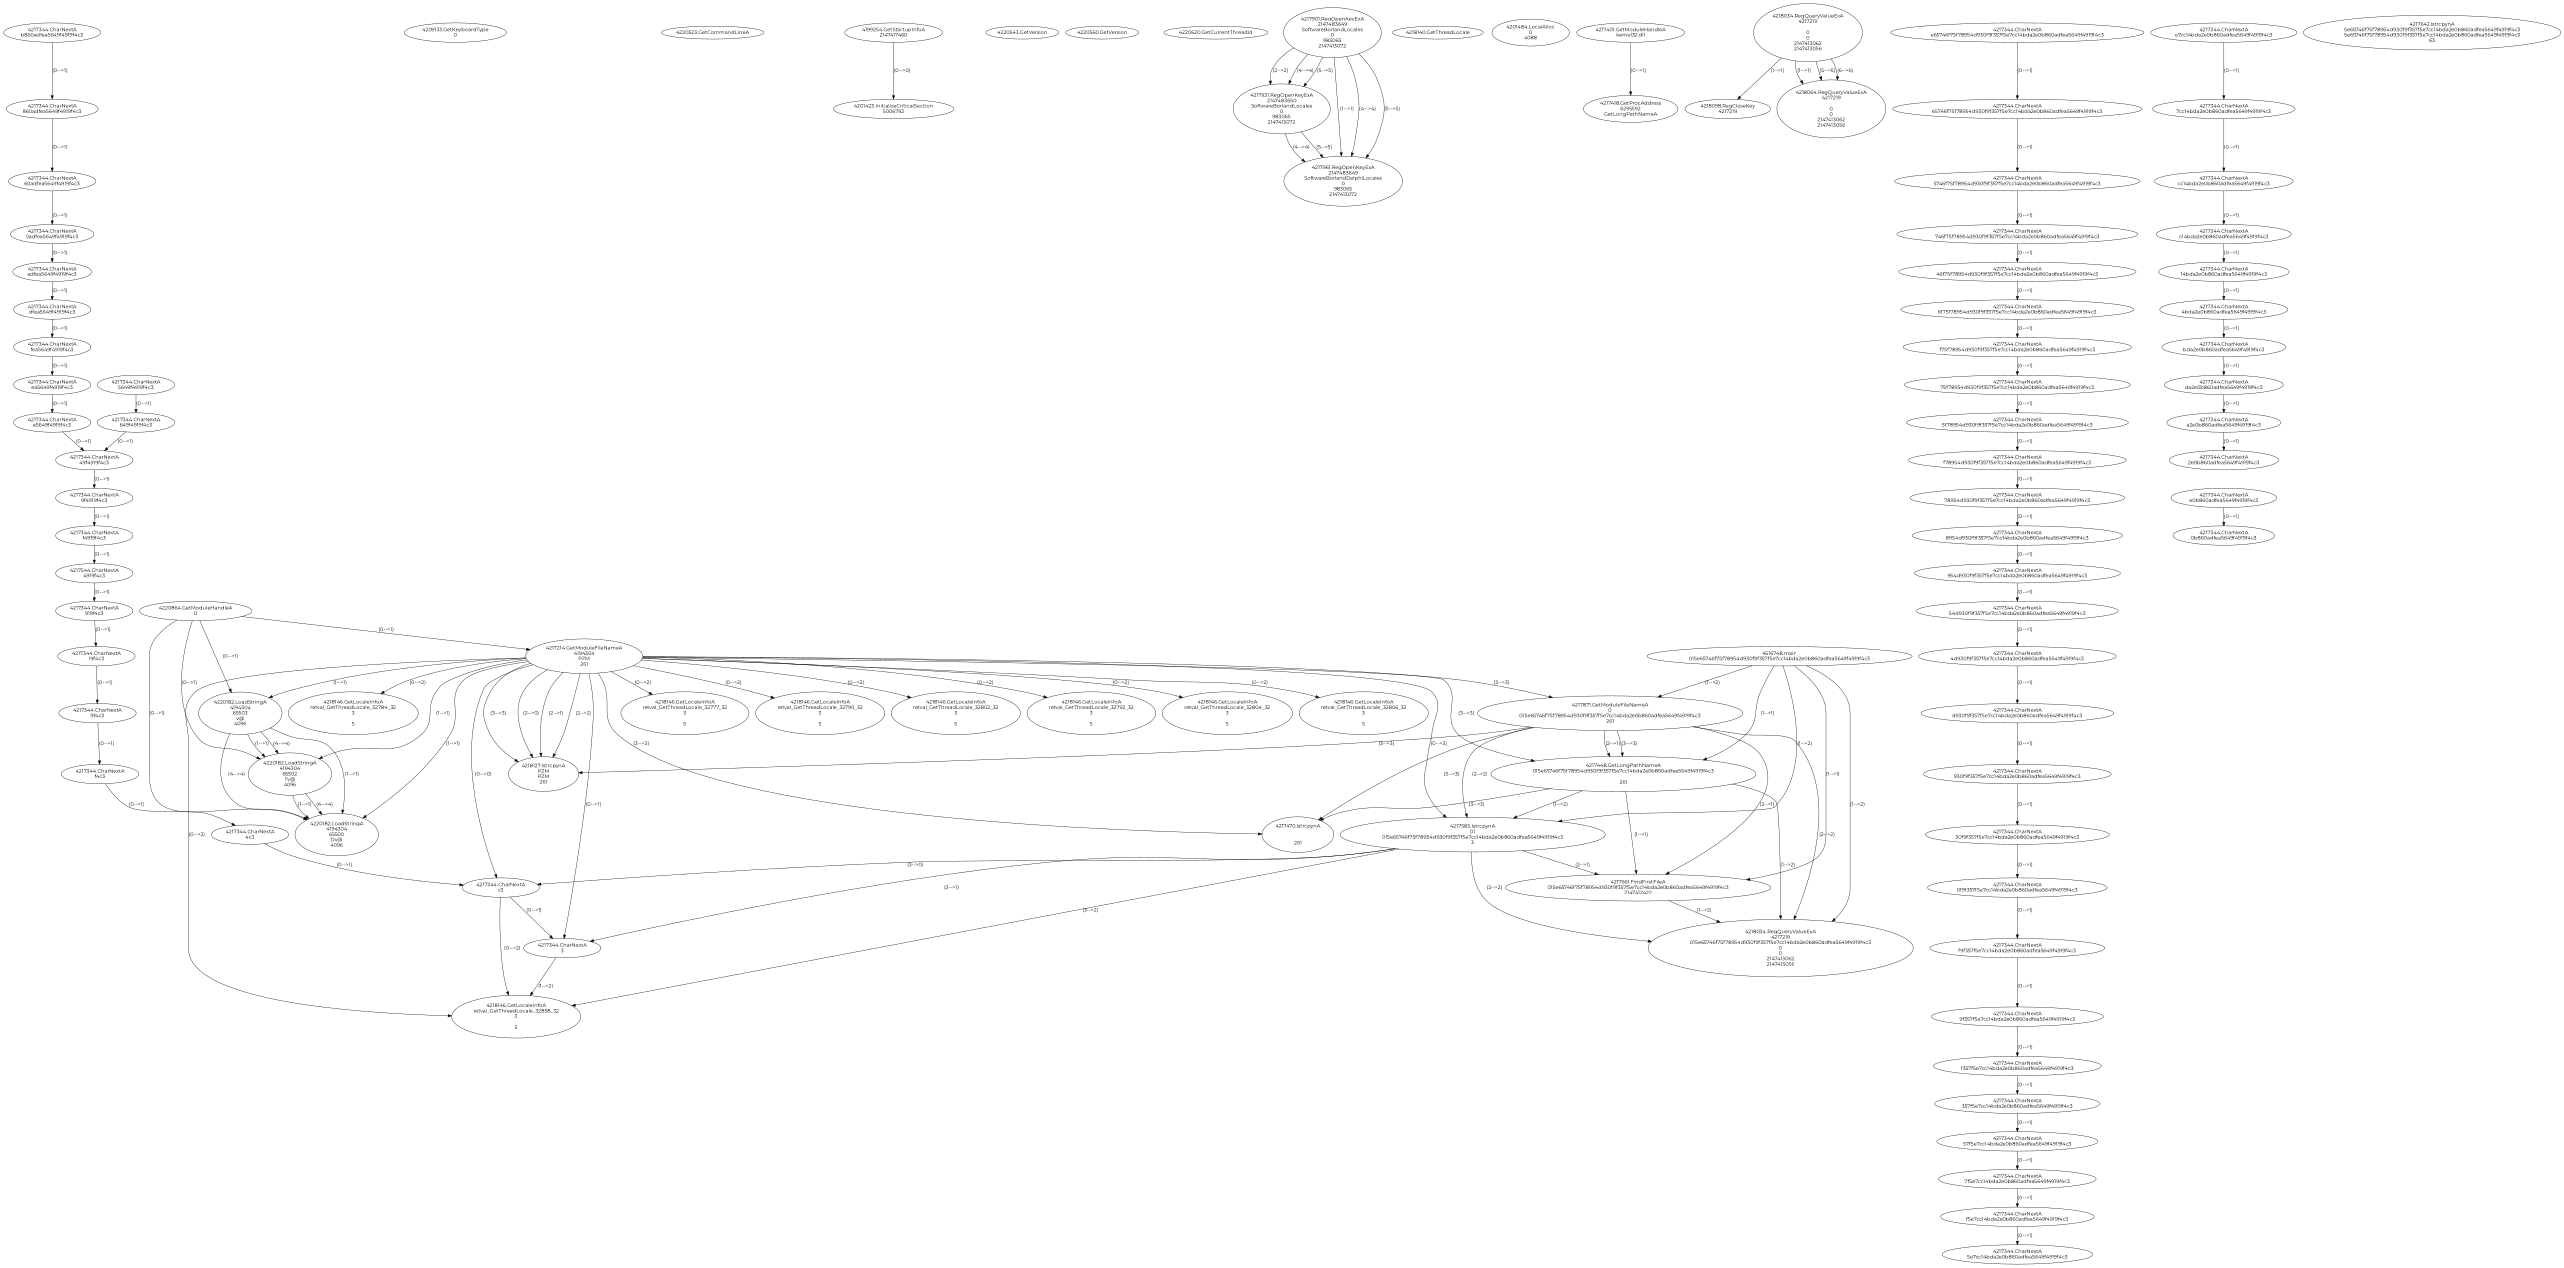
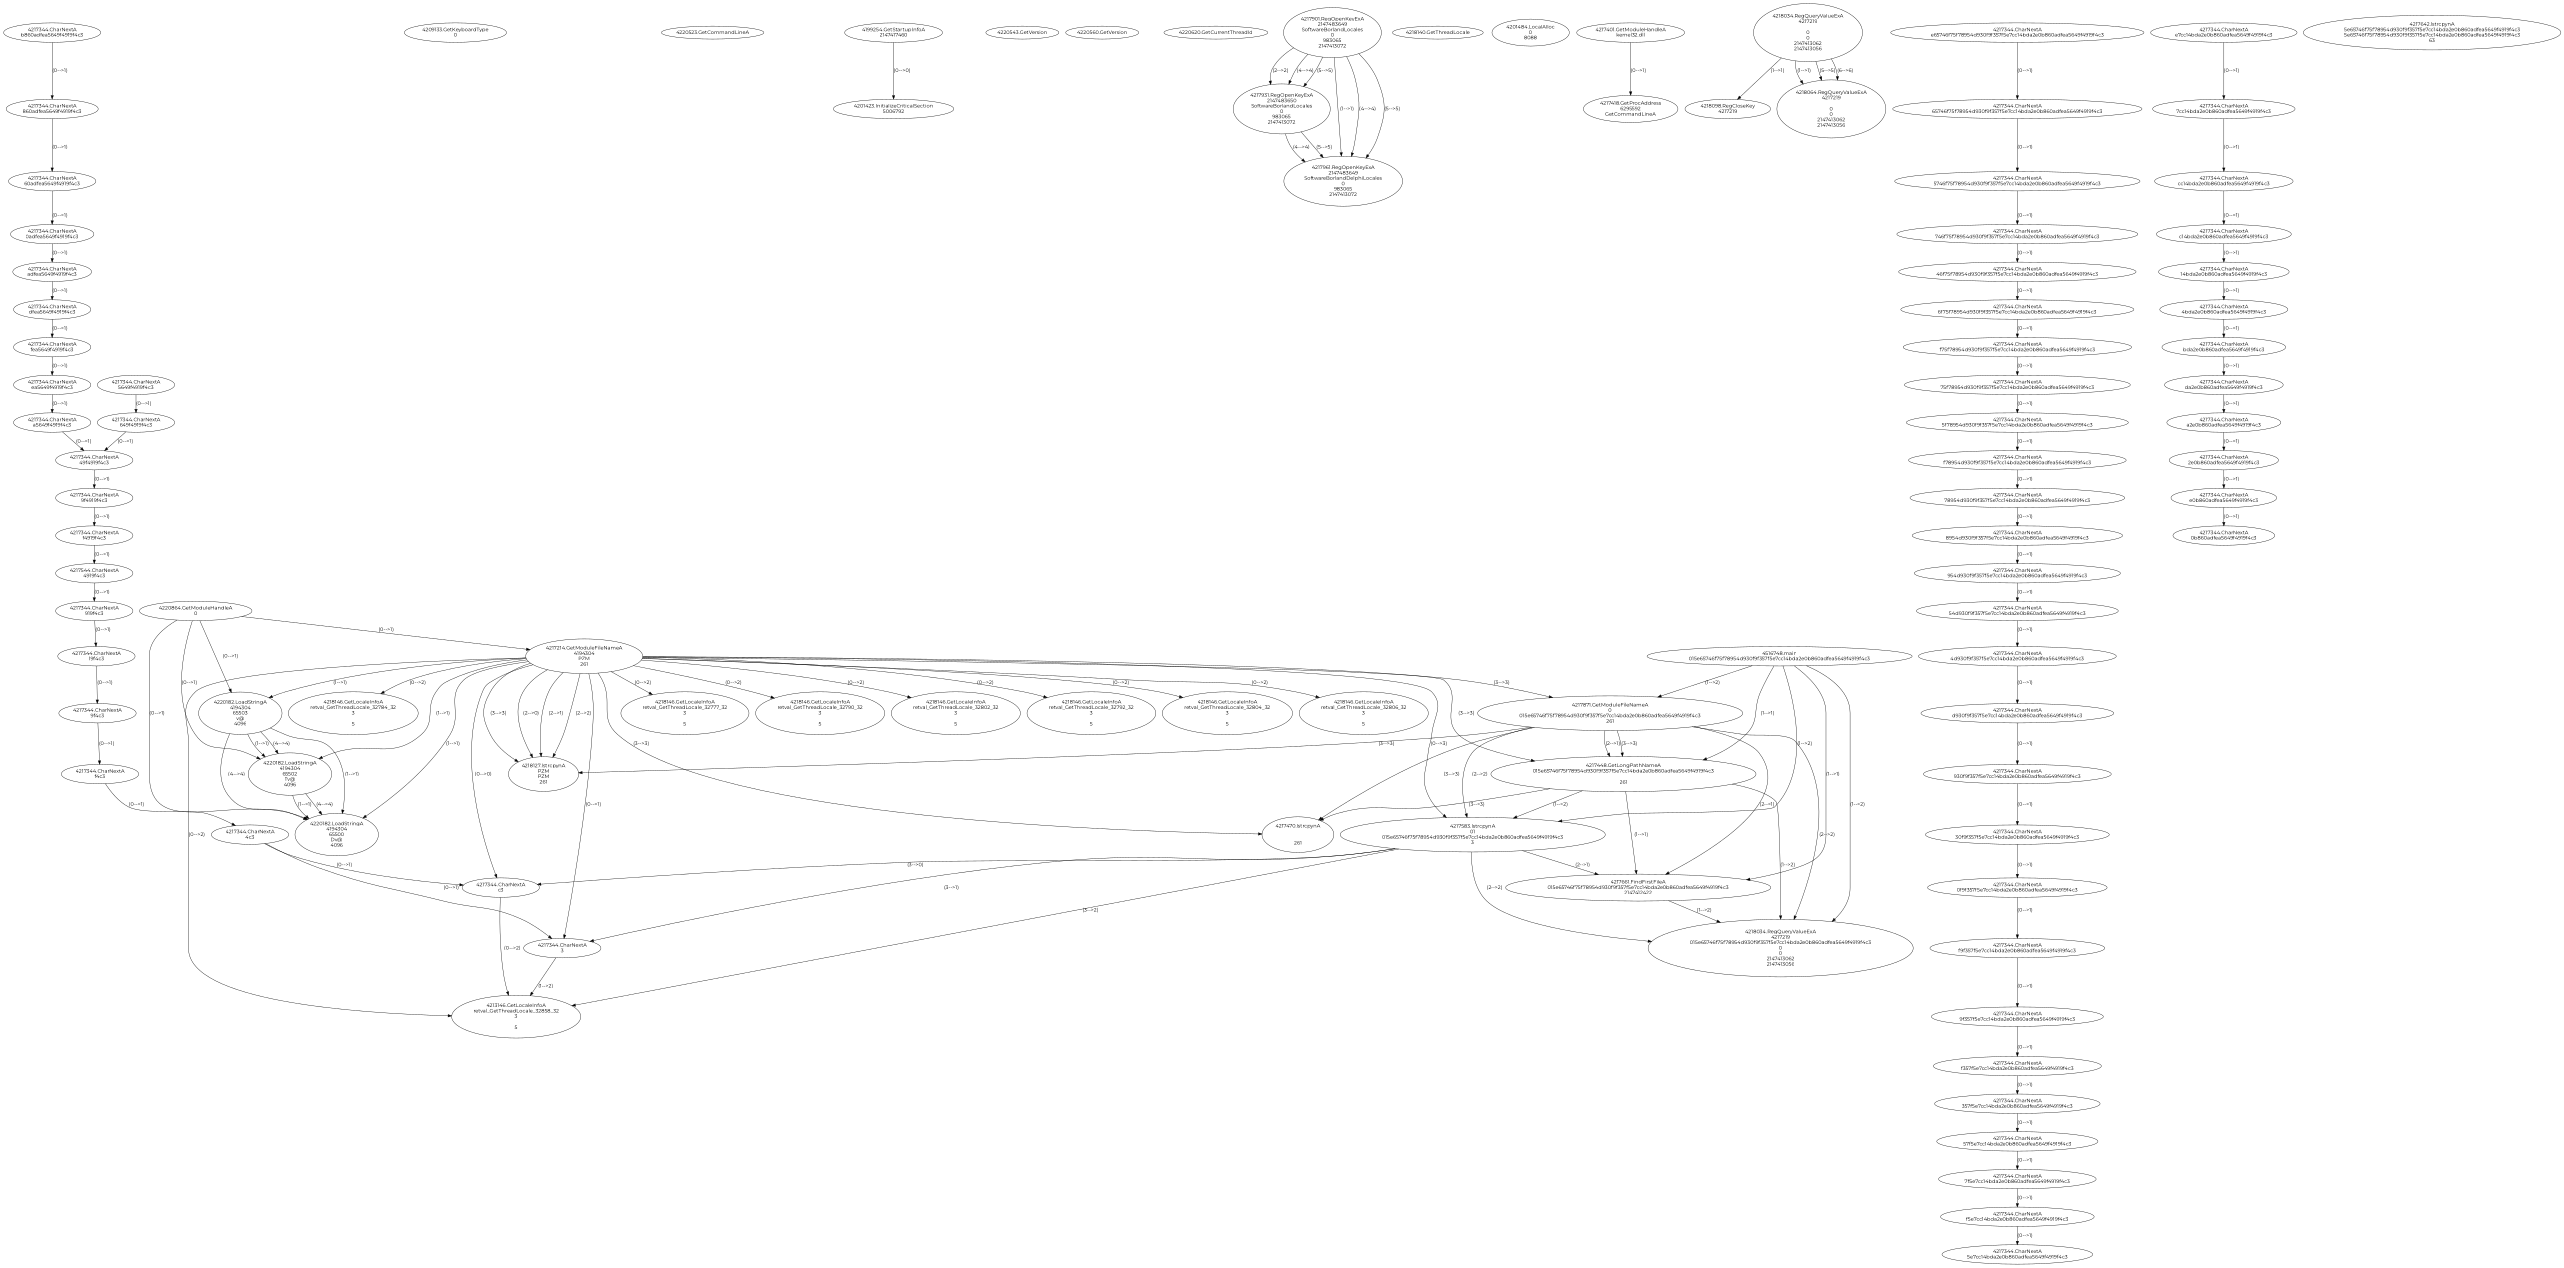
node "4201484.LocalAlloc 0 4088": label "4201484.LocalAlloc 0 4088" -> "4201484.LocalAlloc 0 8088"
node "4217418.GetProcAddress 6295592 GetLongPathNameA": label "4217418.GetProcAddress 6295592 GetLongPathNameA" -> "4217418.GetProcAddress 6295592 GetCommandLineA"
edge "4217344.CharNextA 2e0b860adfea5649f4919f4c3" -> "4217344.CharNextA e0b860adfea5649f4919f4c3": added, label "(0-->1)"
edge "4217344.CharNextA c3" -> "4217344.CharNextA 3": now "4217344.CharNextA 4c3" -> "4217344.CharNextA 3"
node "4218146.GetLocaleInfoA retval_GetThreadLocale_32858_32 3 5": label "4218146.GetLocaleInfoA retval_GetThreadLocale_32858_32 3 5" -> "4213146.GetLocaleInfoA retval_GetThreadLocale_32858_32 3 5"
